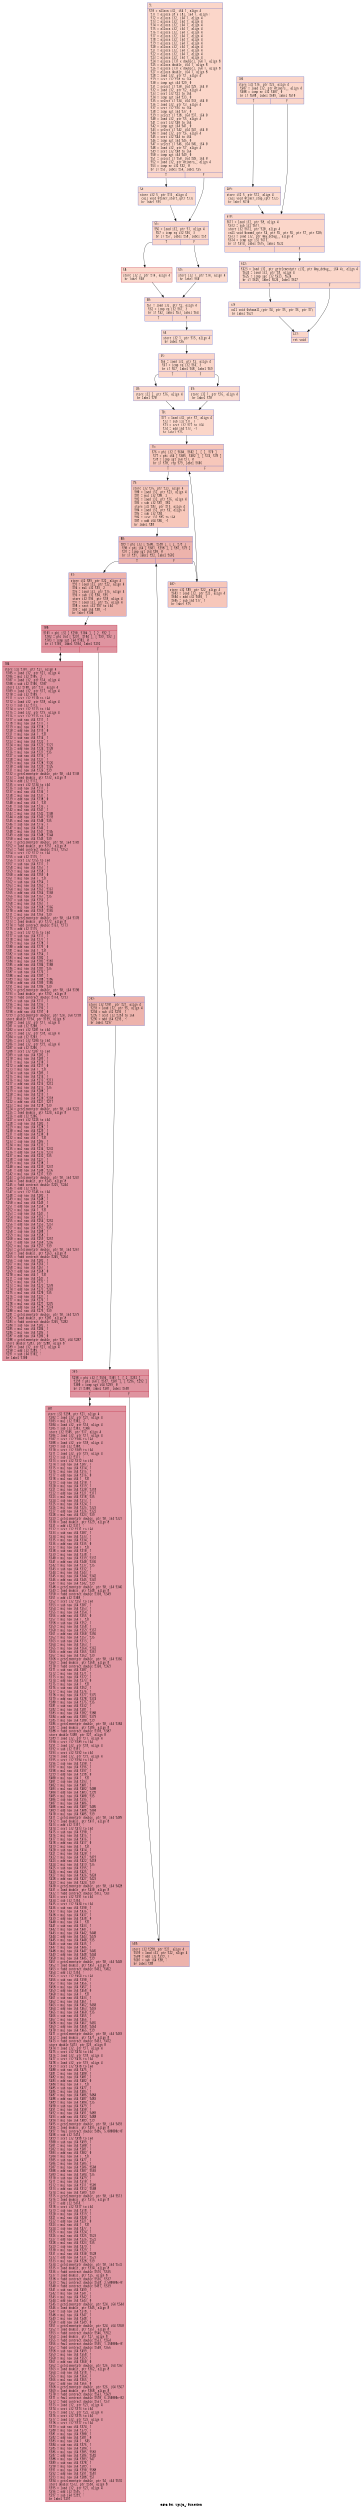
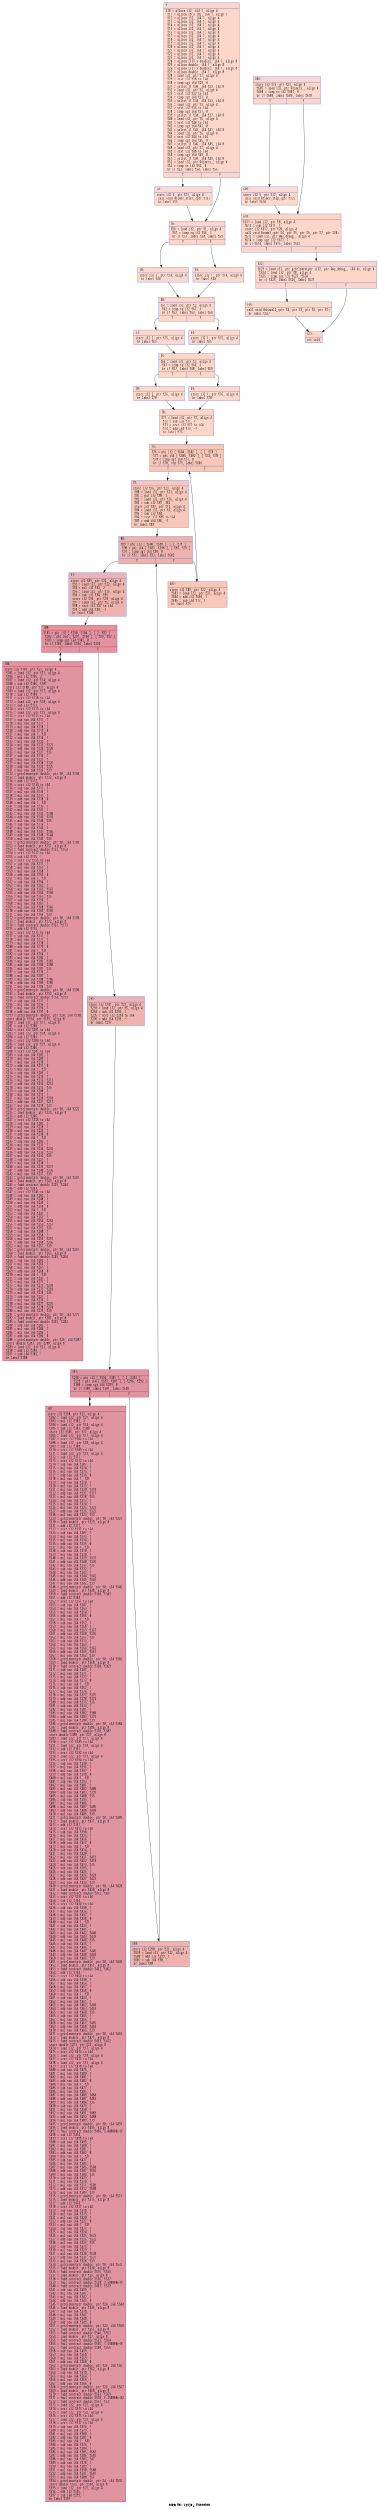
node "58:": color #b70d28ff -> #3d50c3ff
node "63:": added
